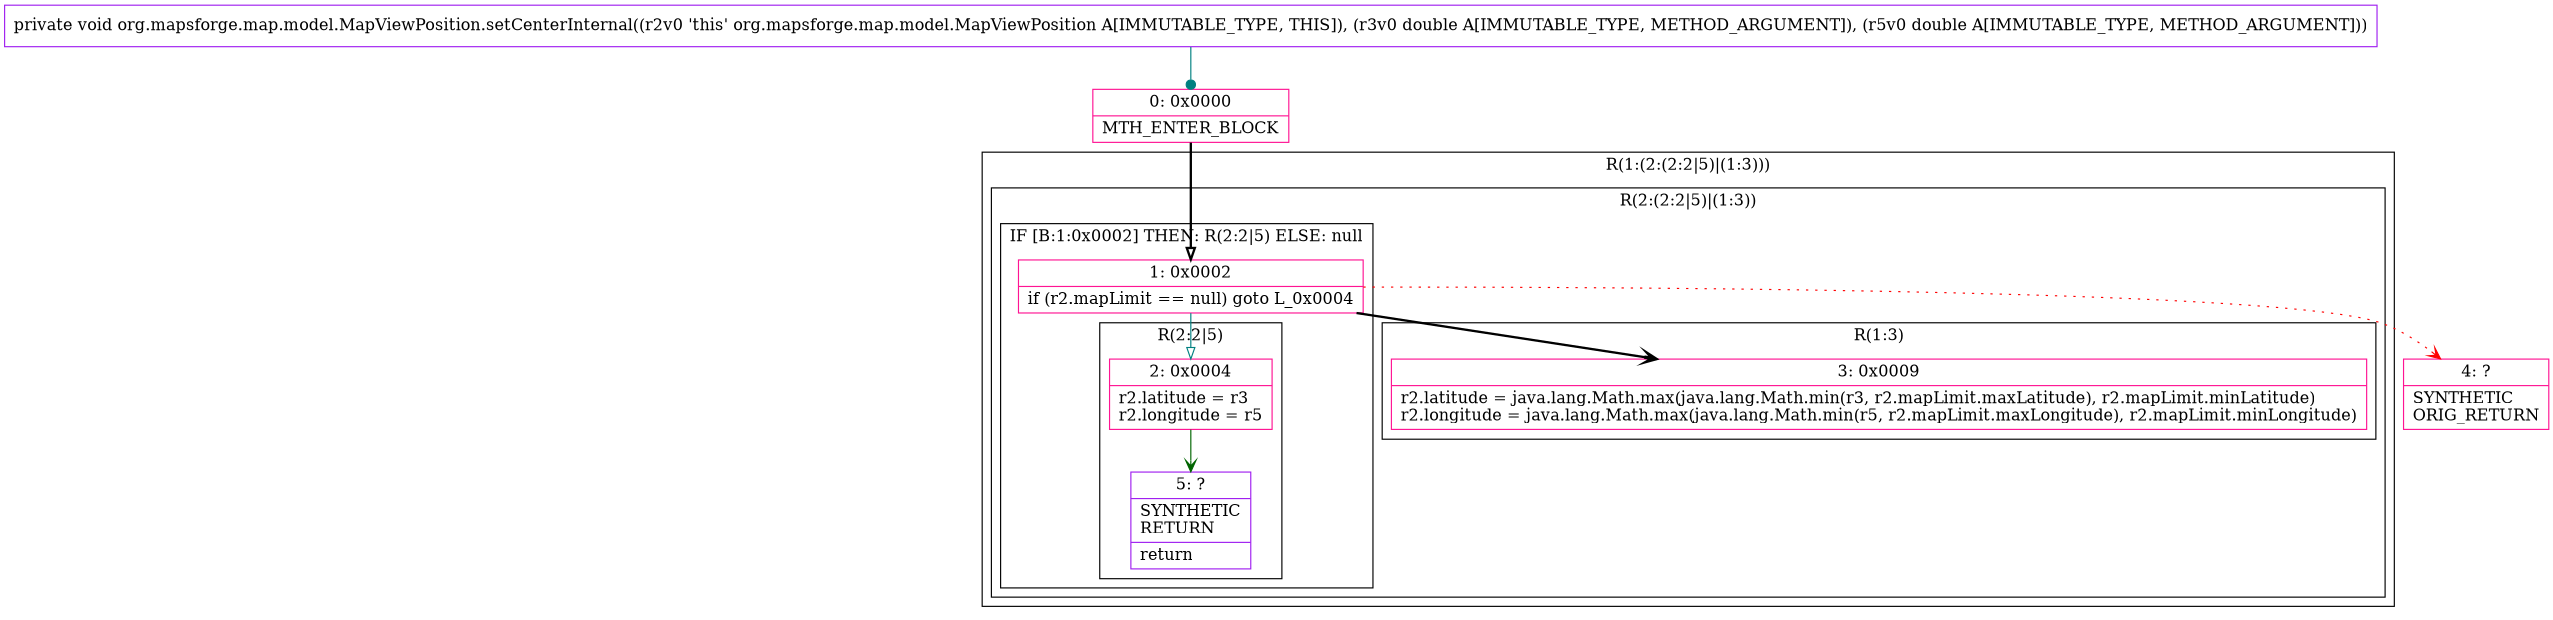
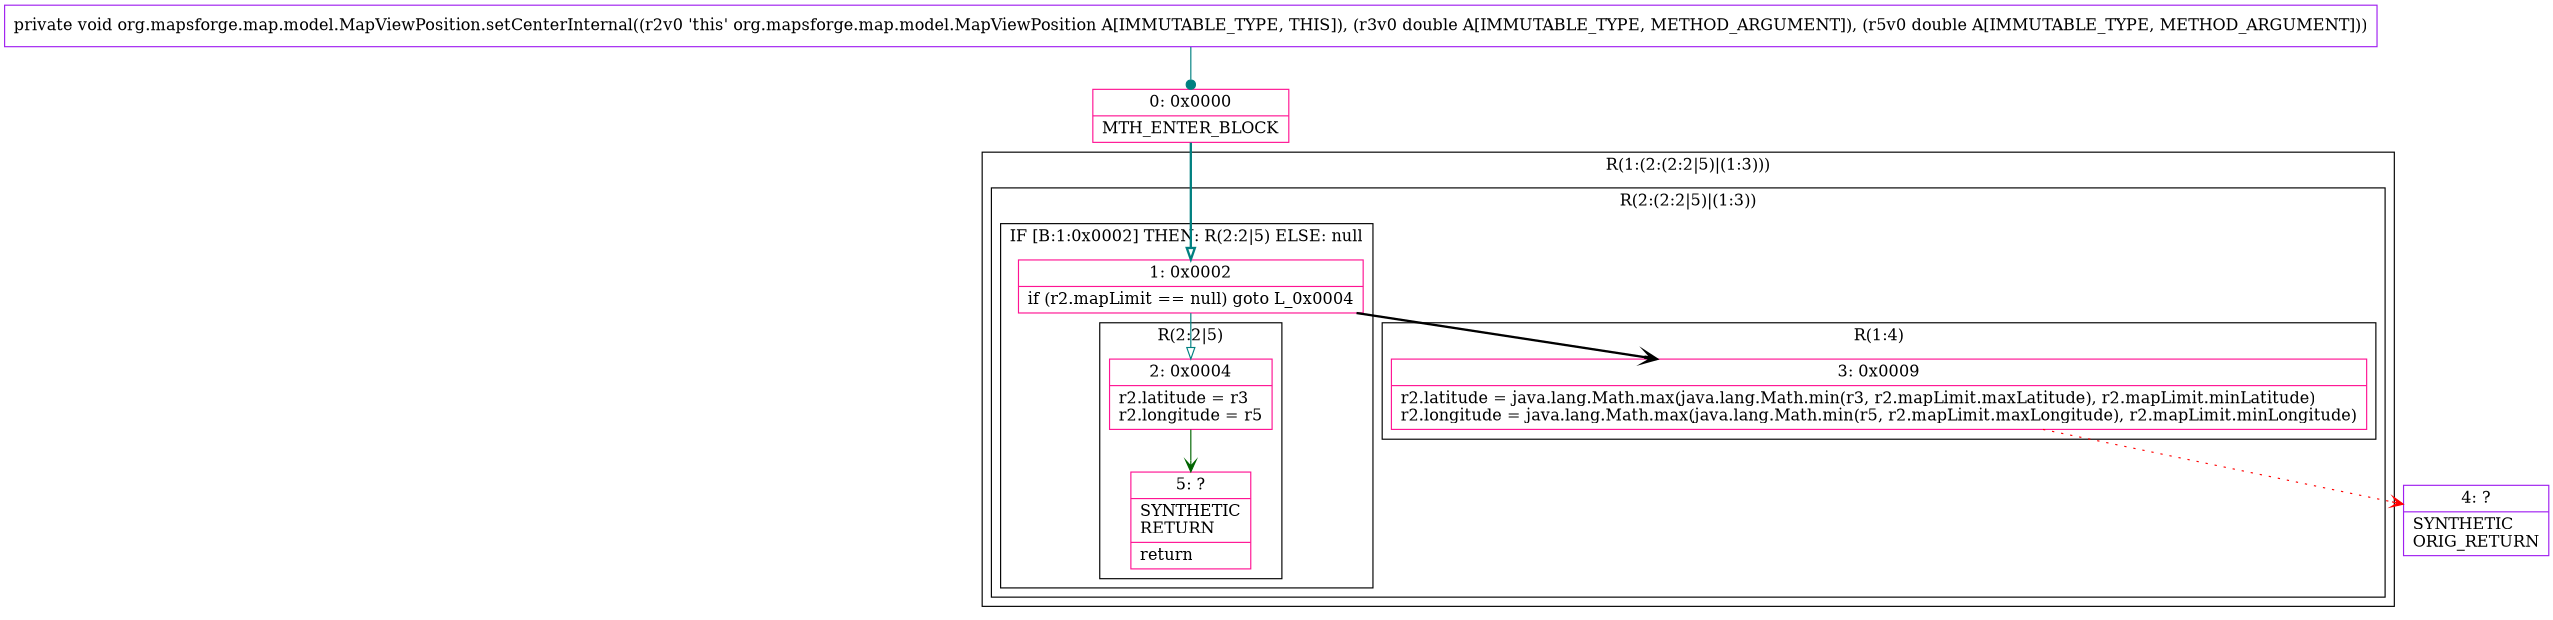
edge "0: 0x0000" -> "1: 0x0002": color black -> teal
edge "1: 0x0002" -> "4: ?": now "3: 0x0009" -> "4: ?"
cluster "R(1:3)": label "R(1:3)" -> "R(1:4)"
node "4: ?": color deeppink -> purple
node "5: ?": color purple -> deeppink
